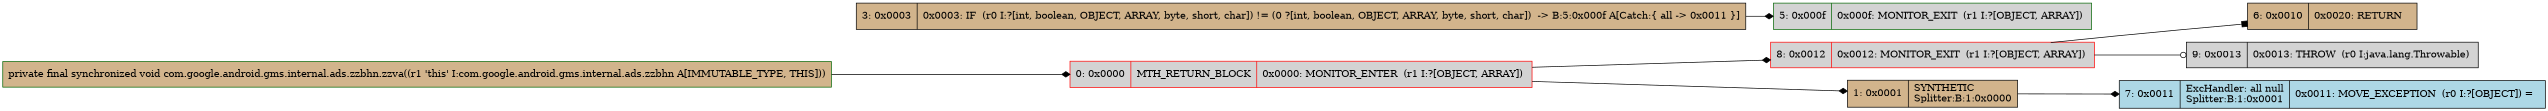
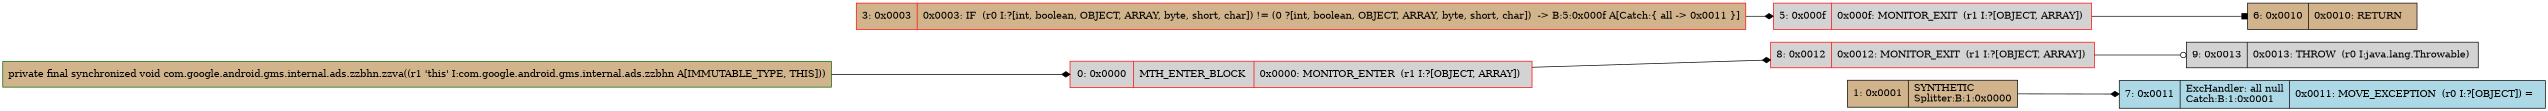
node "3: 0x0003": color black -> red
node "5: 0x000f": color darkgreen -> red
node "6: 0x0010": text "0x0020: RETURN" -> "0x0010: RETURN"
edge "8: 0x0012" -> "6: 0x0010": now "5: 0x000f" -> "6: 0x0010"
node "0: 0x0000": text "MTH_RETURN_BLOCK" -> "MTH_ENTER_BLOCK"
edge "0: 0x0000" -> "1: 0x0001": removed
node "7: 0x0011": text "Splitter:B:1:0x0001" -> "Catch:B:1:0x0001"
